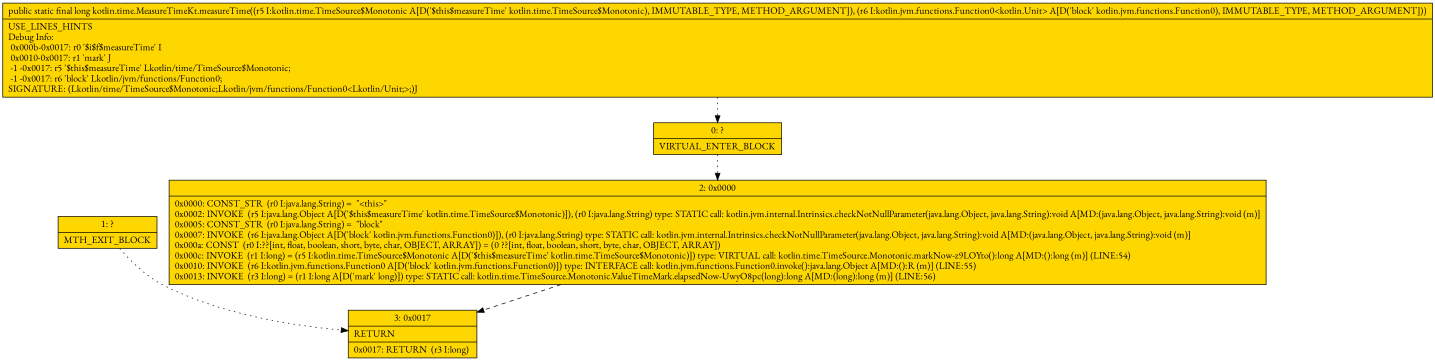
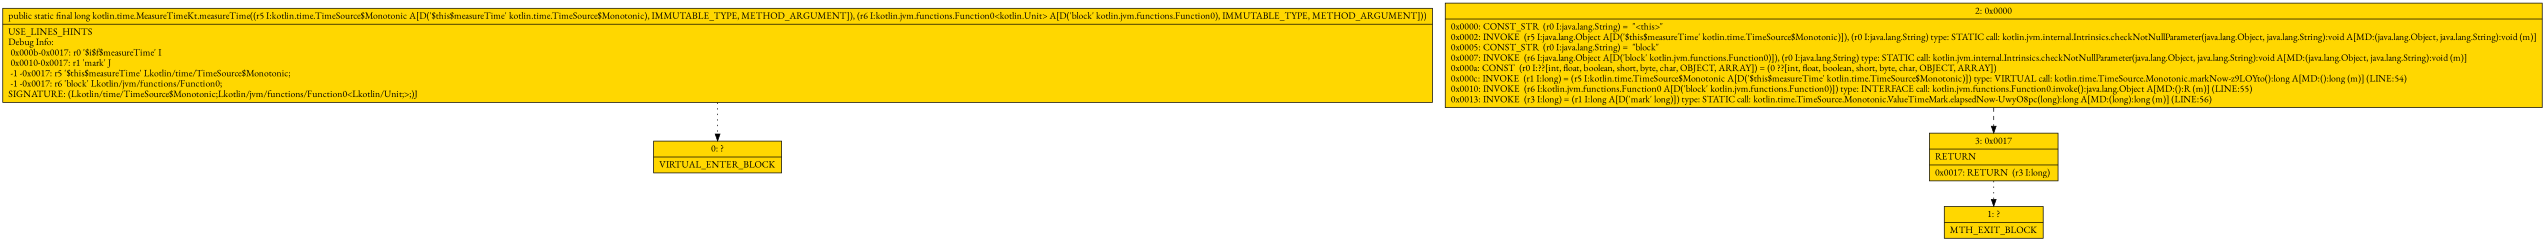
edge "0: ?" -> "2: 0x0000": removed
edge "1: ?" -> "3: 0x0017": reversed
